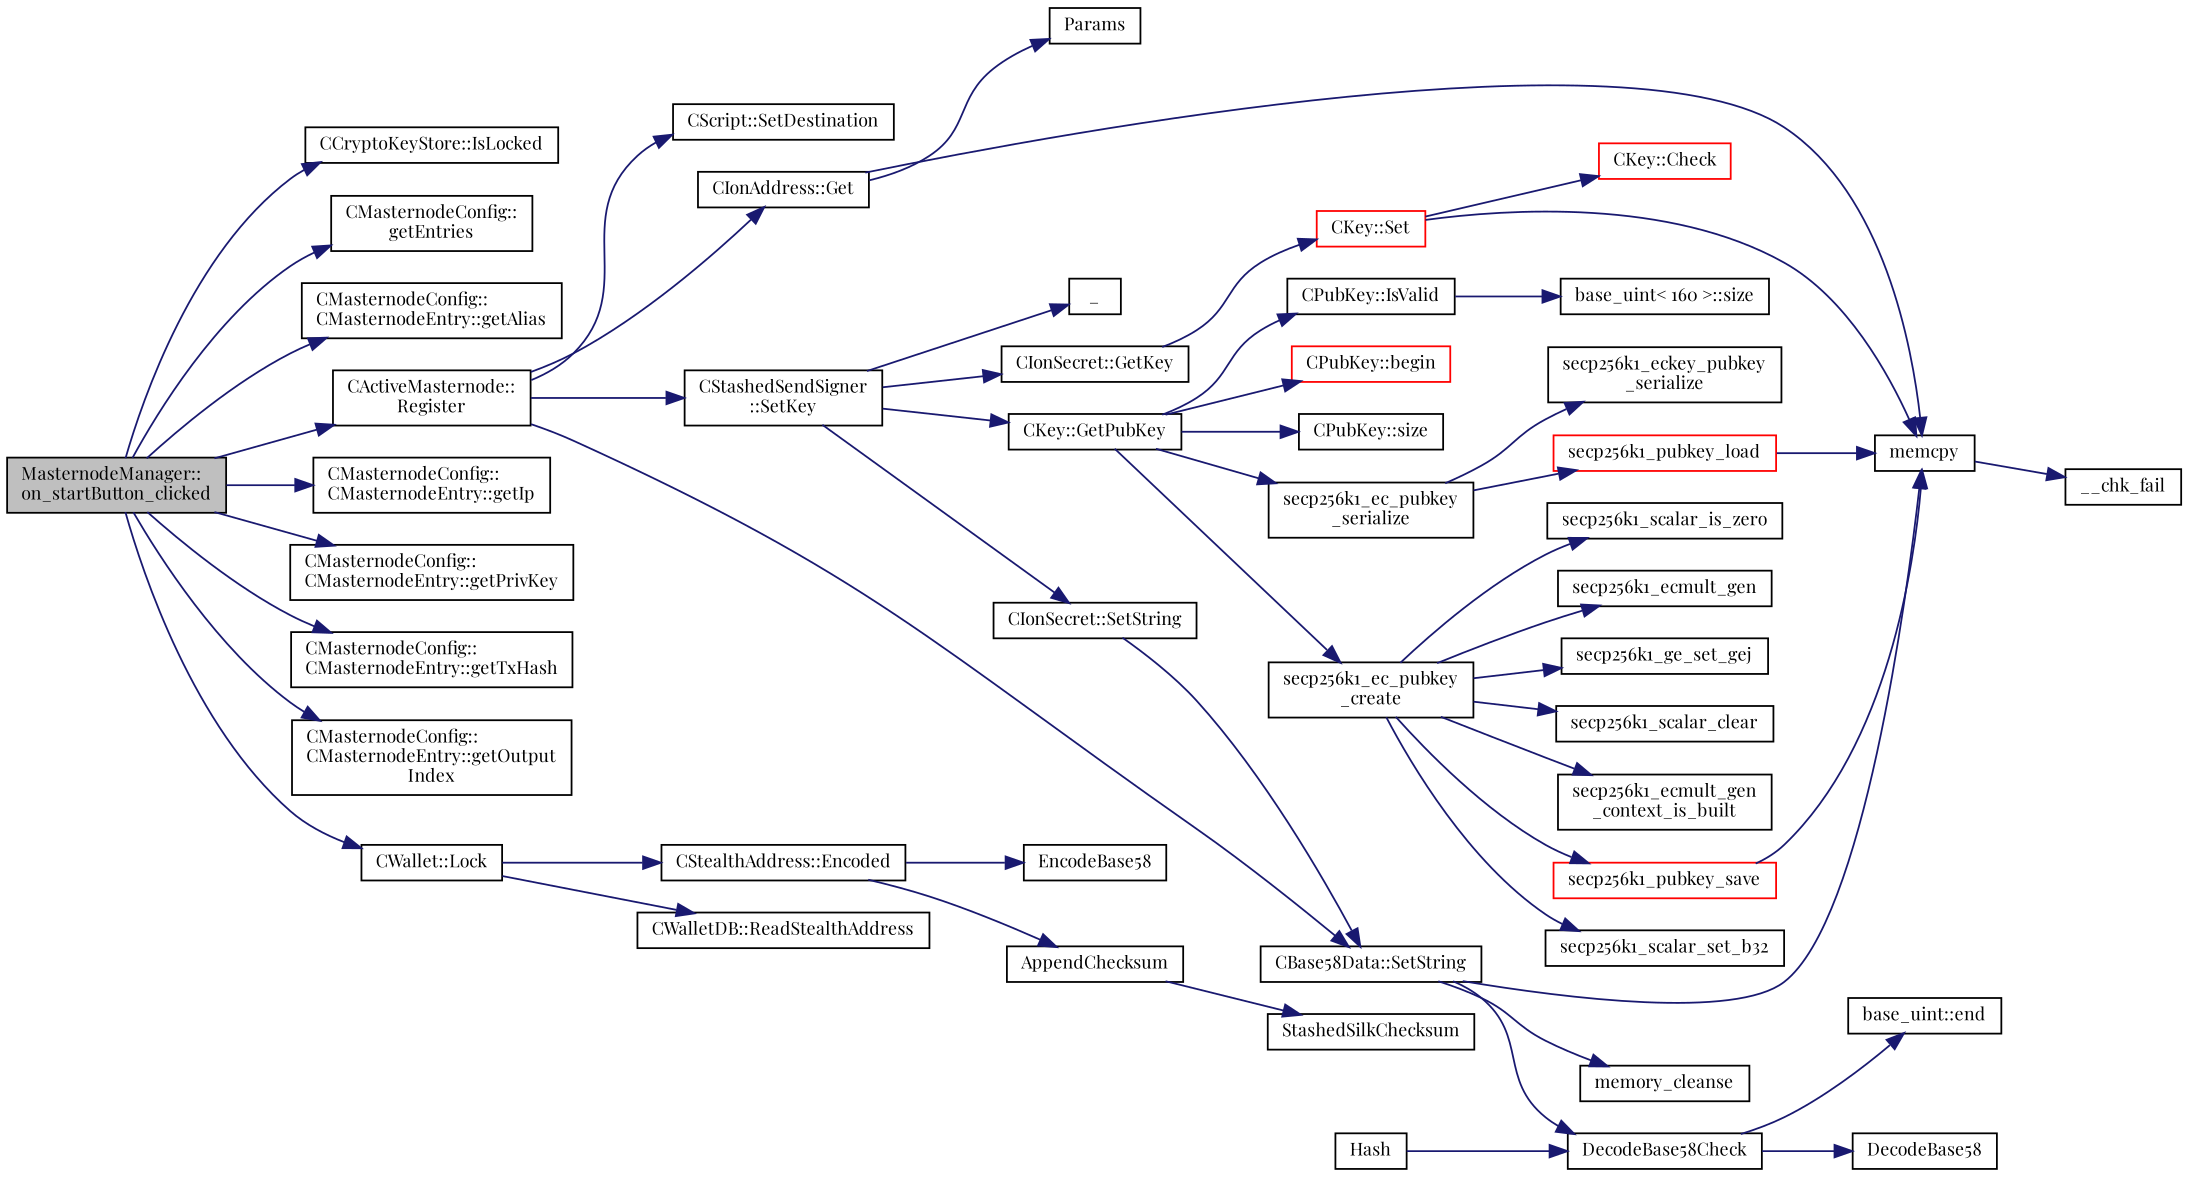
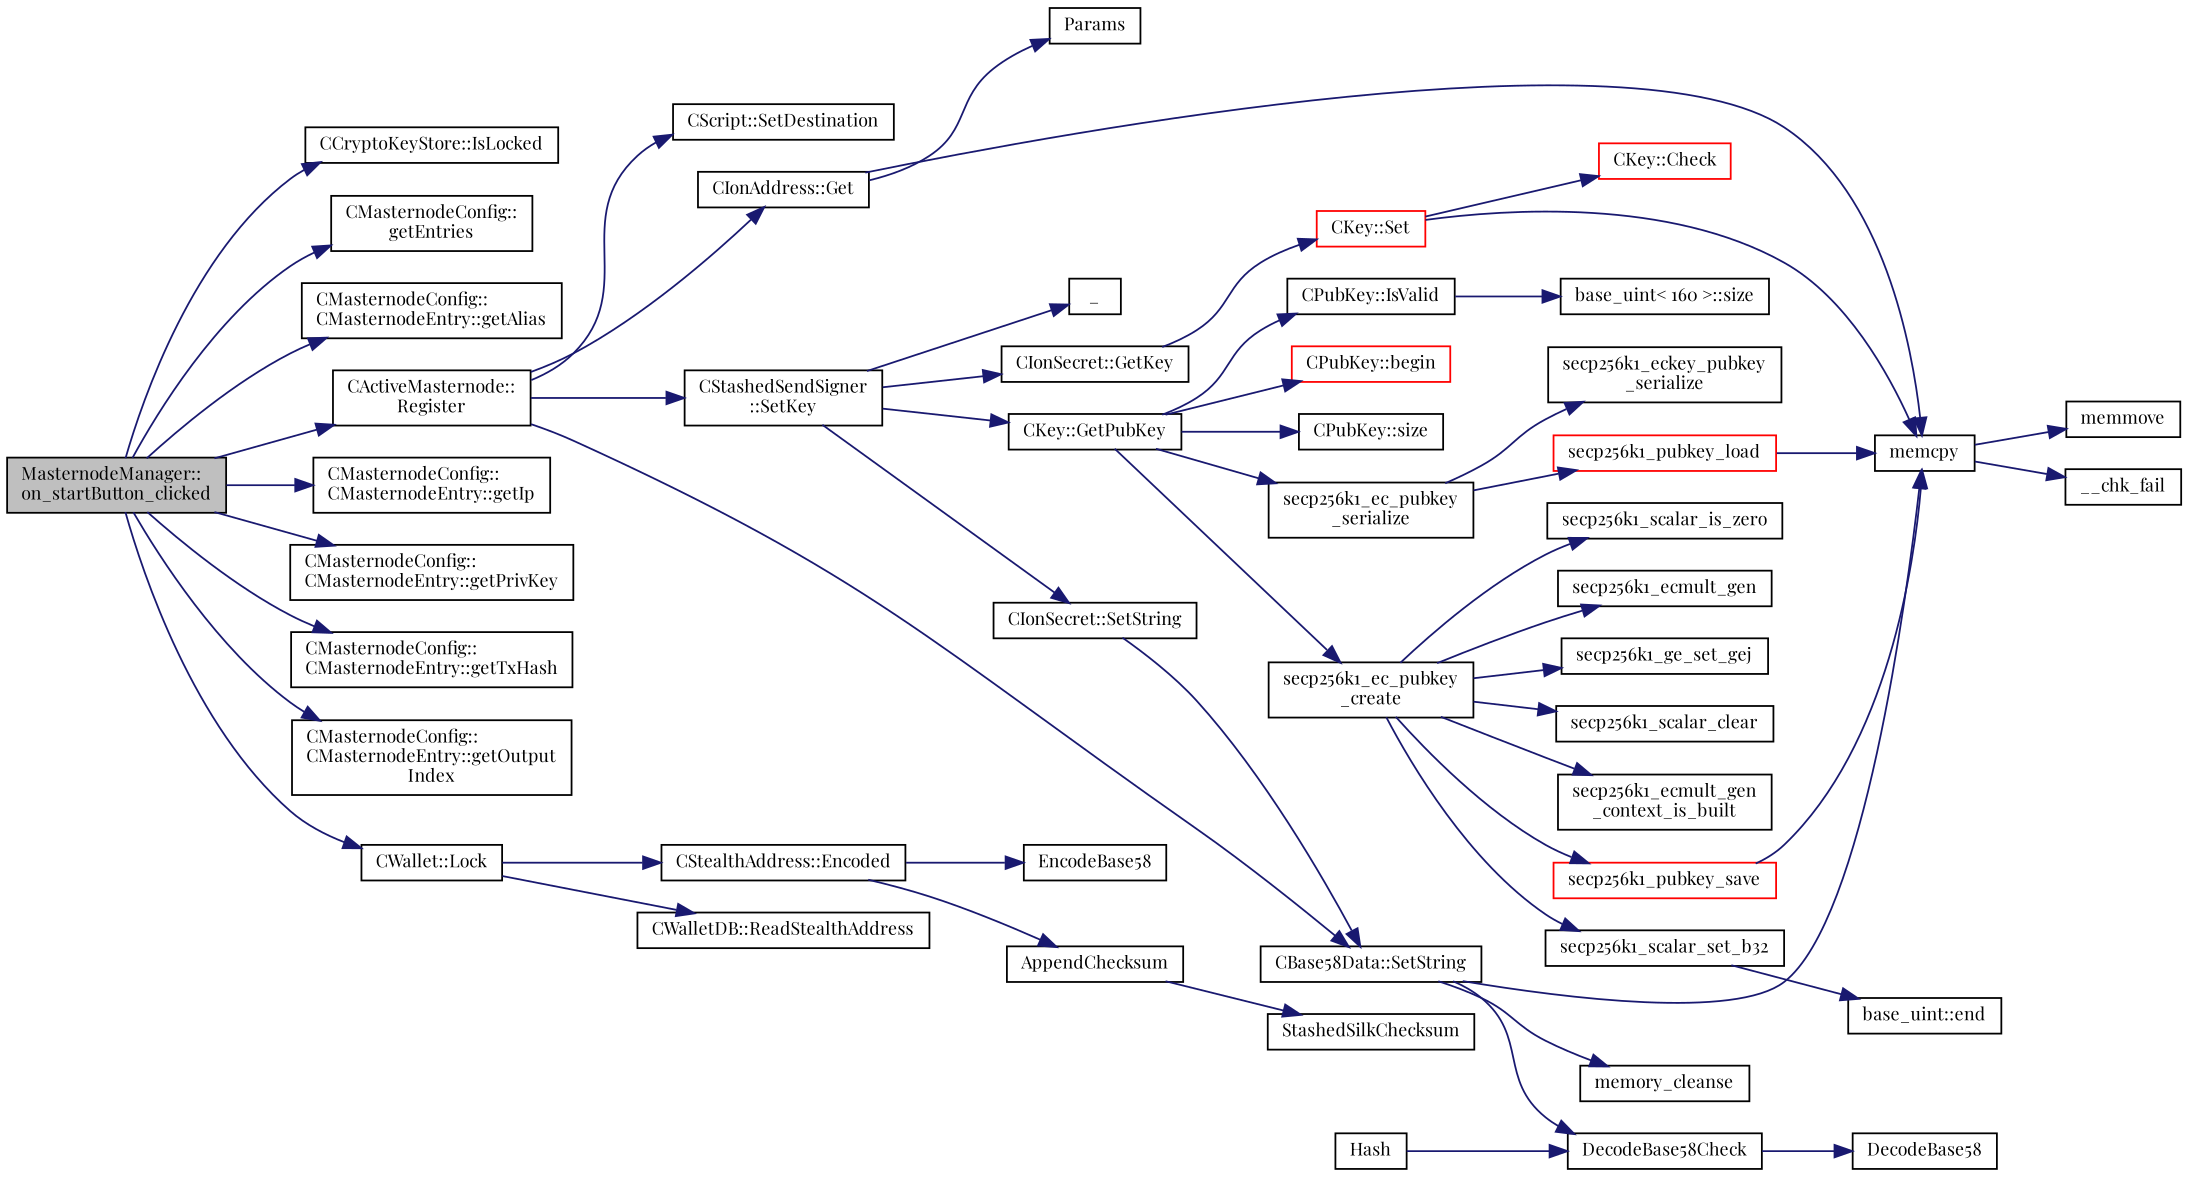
node "memmove": added
edge "DecodeBase58Check" -> "base_uint::end": now "secp256k1_scalar_set_b32" -> "base_uint::end"
